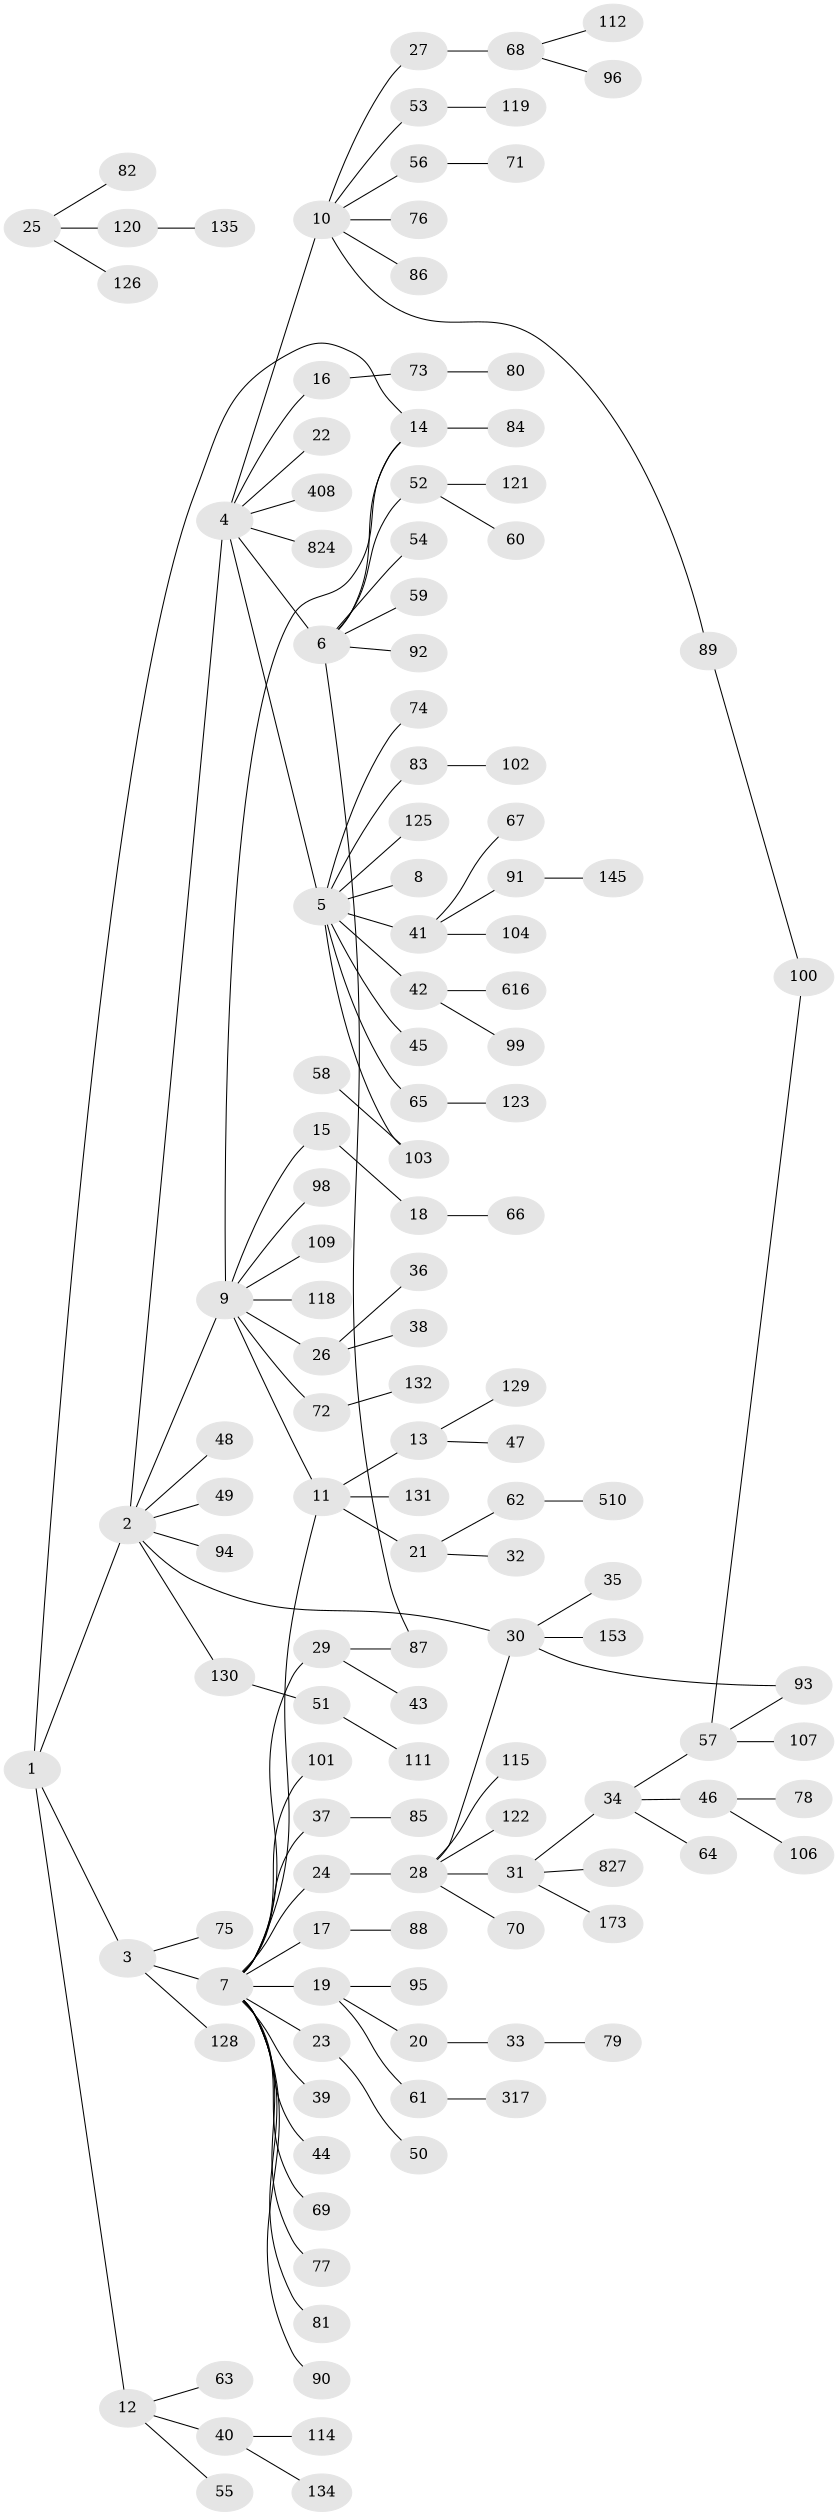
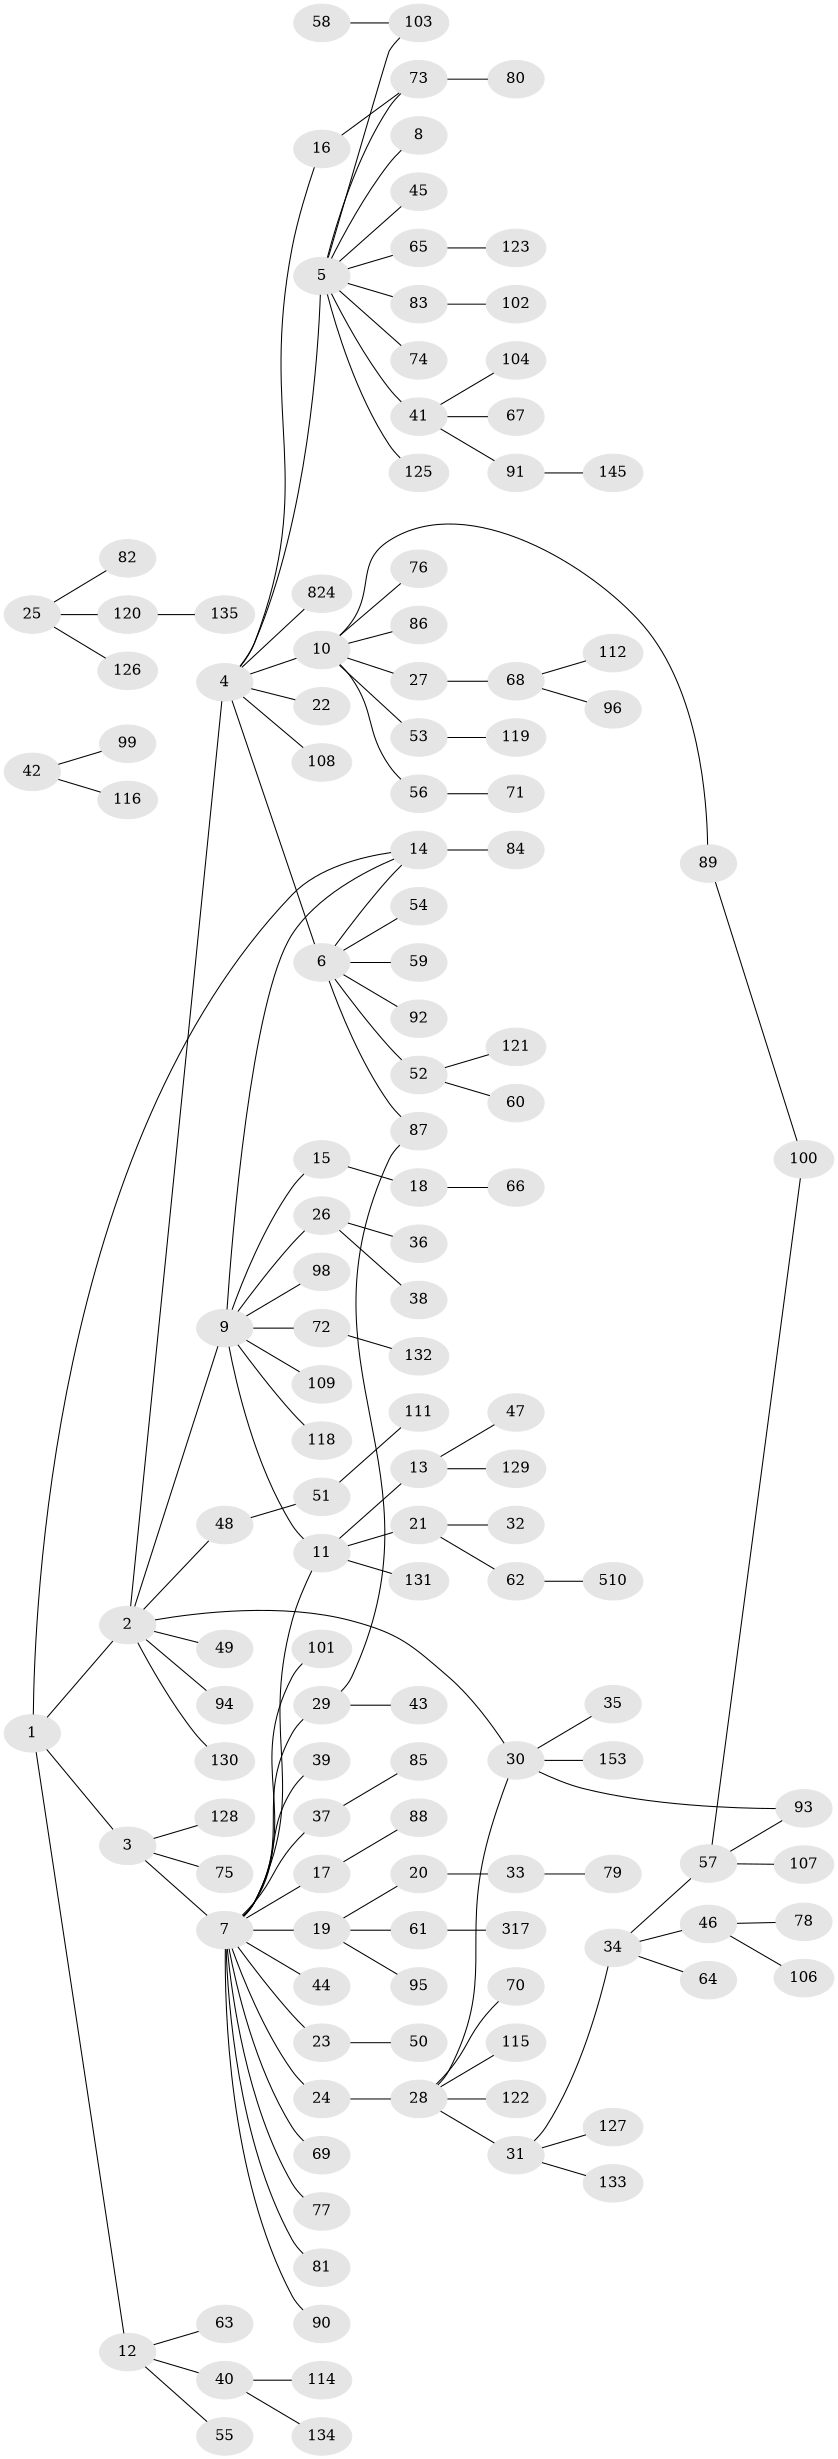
node "408": label "408" -> "108"
edge "5" -- "42": now "5" -- "73"
node "616": label "616" -> "116"
edge "130" -- "51": now "48" -- "51"
node "827": label "827" -> "127"
node "173": label "173" -> "133"
